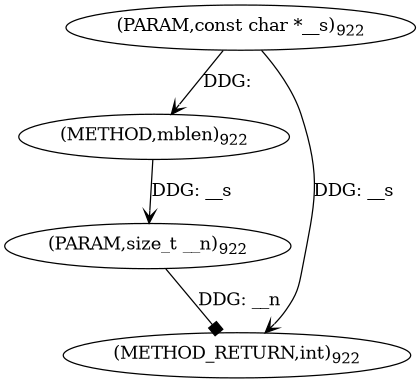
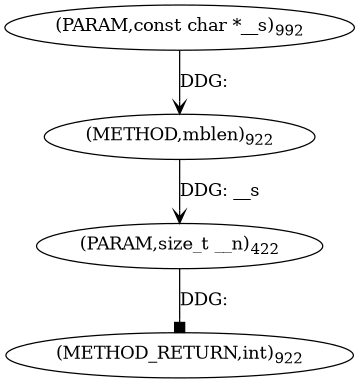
node "(PARAM,const char *__s)": text "922" -> "992"
edge "(PARAM,const char *__s)" -> "(METHOD_RETURN,int)": removed, label "DDG: __s"
node "(PARAM,size_t __n)": text "922" -> "422"
edge "(PARAM,size_t __n)" -> "(METHOD_RETURN,int)": label "DDG: __n" -> "DDG: "
